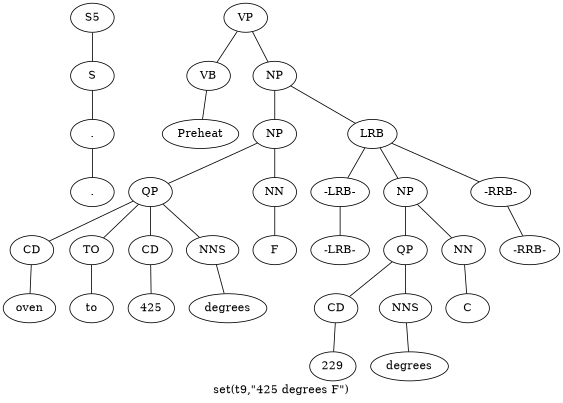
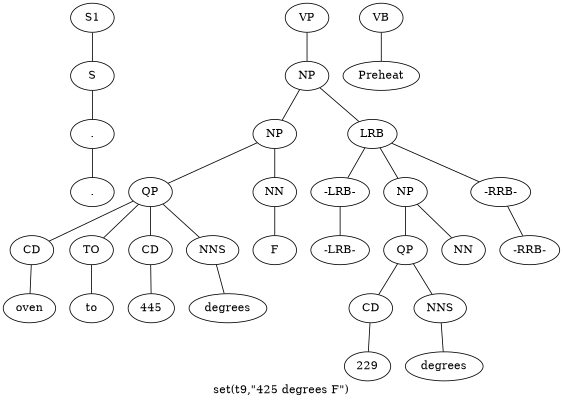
node "S5": label "S5" -> "S1"
edge "VP" -- "VB": removed
node "425": label "425" -> "445"
node "C": removed
